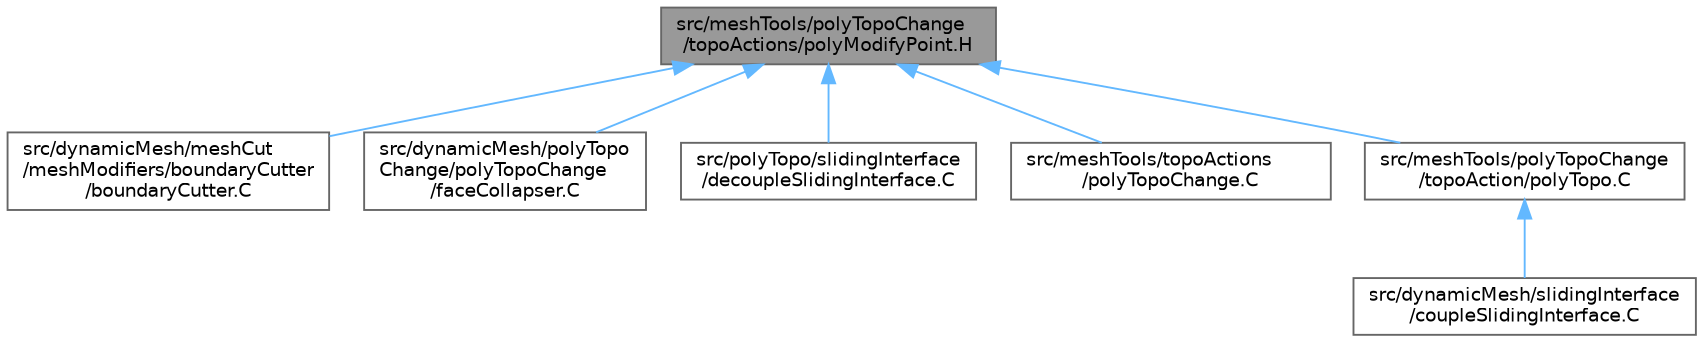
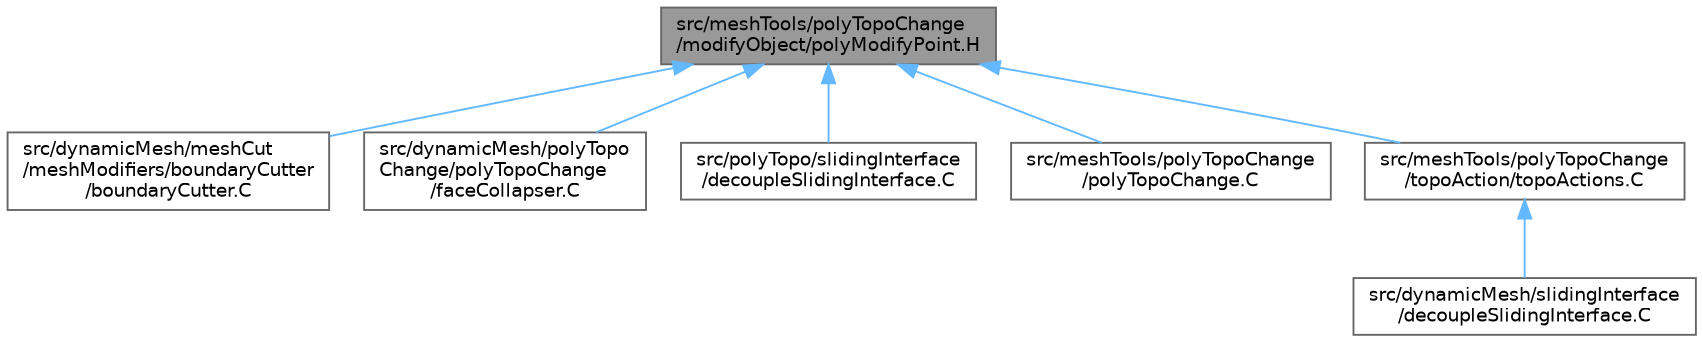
node "src/meshTools/polyTopoChange /topoActions/polyModifyPoint.H": label "src/meshTools/polyTopoChange /topoActions/polyModifyPoint.H" -> "src/meshTools/polyTopoChange /modifyObject/polyModifyPoint.H"
node "src/meshTools/topoActions /polyTopoChange.C": label "src/meshTools/topoActions /polyTopoChange.C" -> "src/meshTools/polyTopoChange /polyTopoChange.C"
node "src/meshTools/polyTopoChange /topoAction/polyTopo.C": label "src/meshTools/polyTopoChange /topoAction/polyTopo.C" -> "src/meshTools/polyTopoChange /topoAction/topoActions.C"
node "src/dynamicMesh/slidingInterface /coupleSlidingInterface.C": label "src/dynamicMesh/slidingInterface /coupleSlidingInterface.C" -> "src/dynamicMesh/slidingInterface /decoupleSlidingInterface.C"
